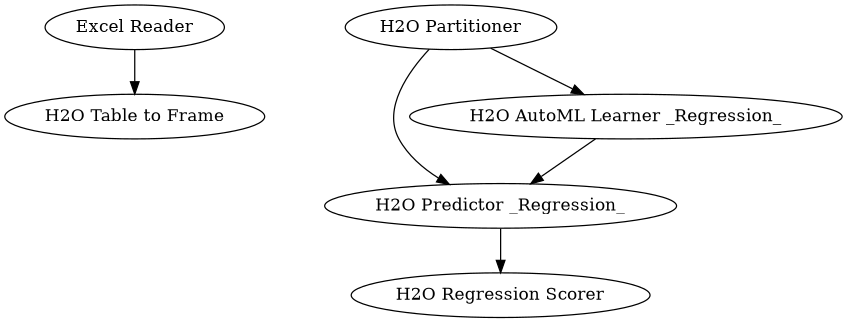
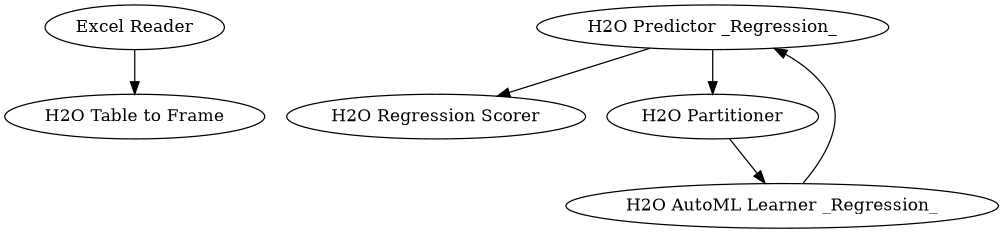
edge "H2O Partitioner" -> "H2O Predictor _Regression_": reversed
